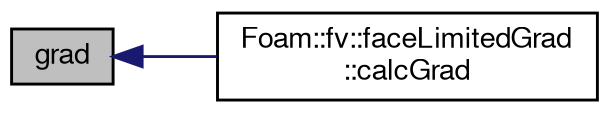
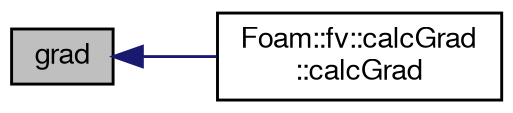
node "Foam::fv::faceLimitedGrad ::calcGrad": label "Foam::fv::faceLimitedGrad ::calcGrad" -> "Foam::fv::calcGrad ::calcGrad"
